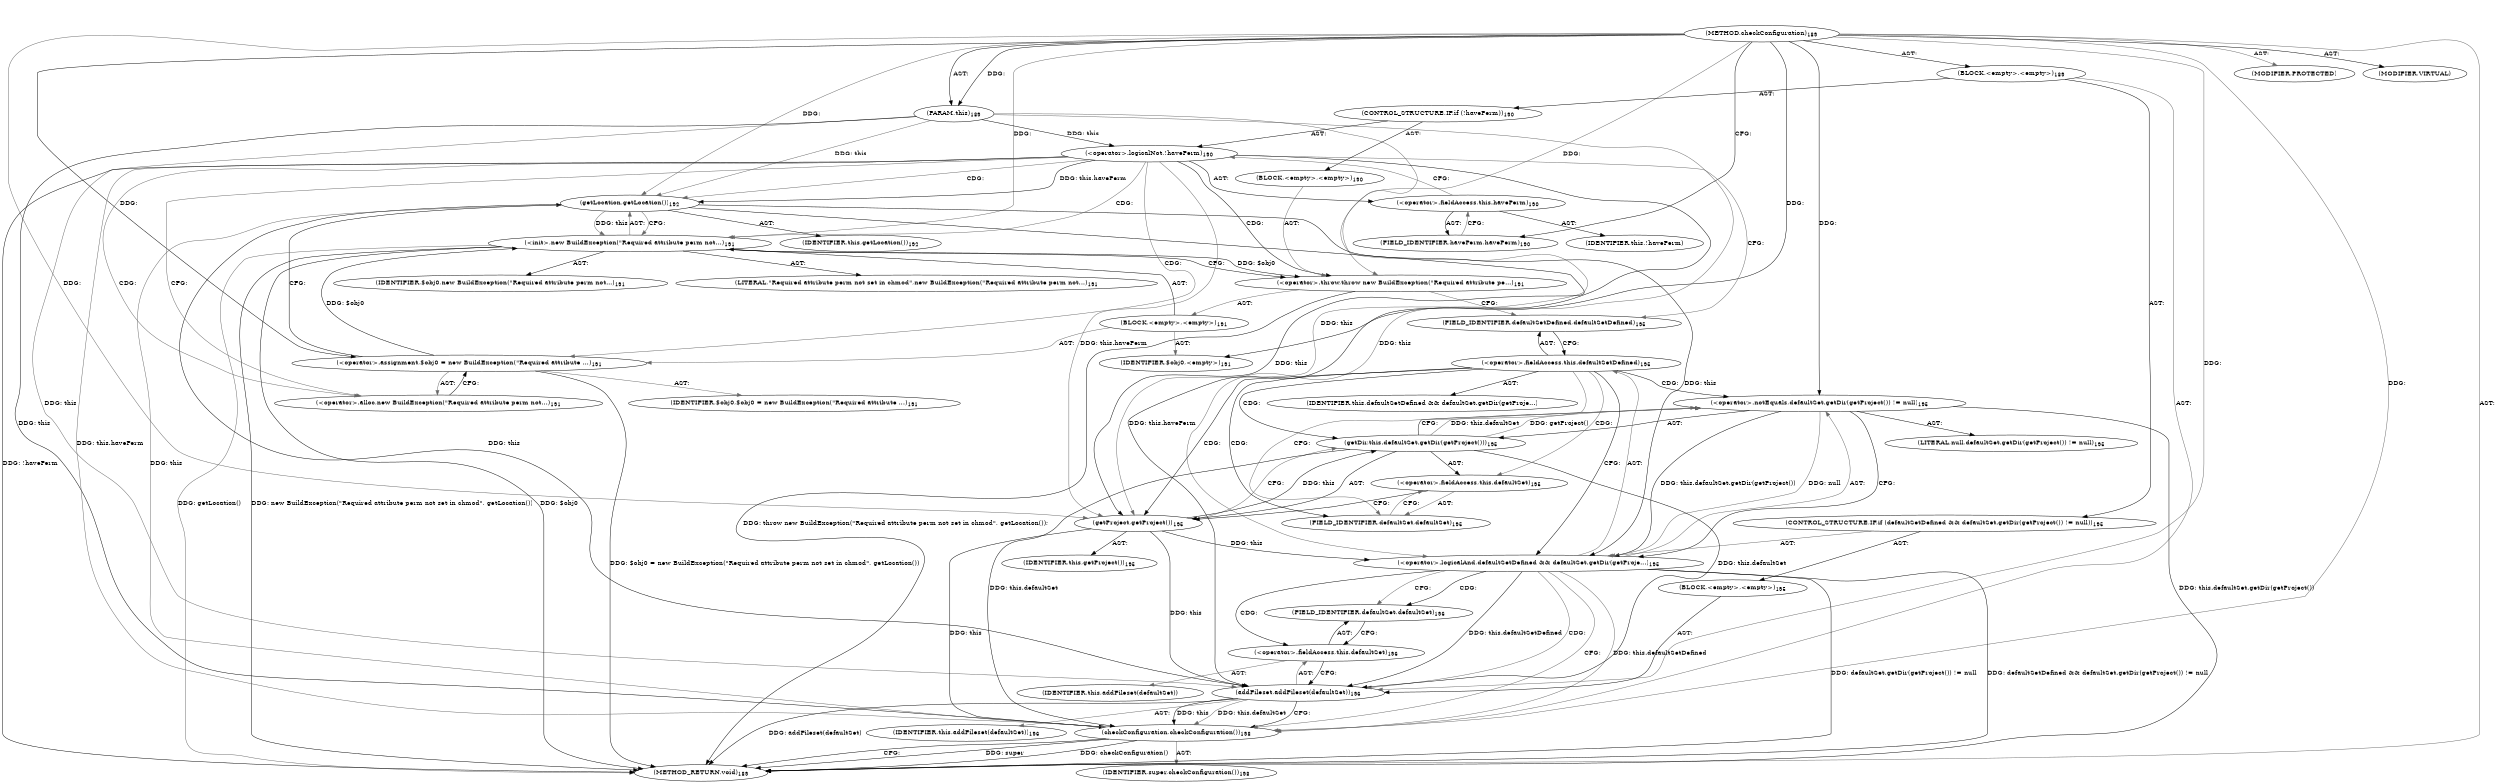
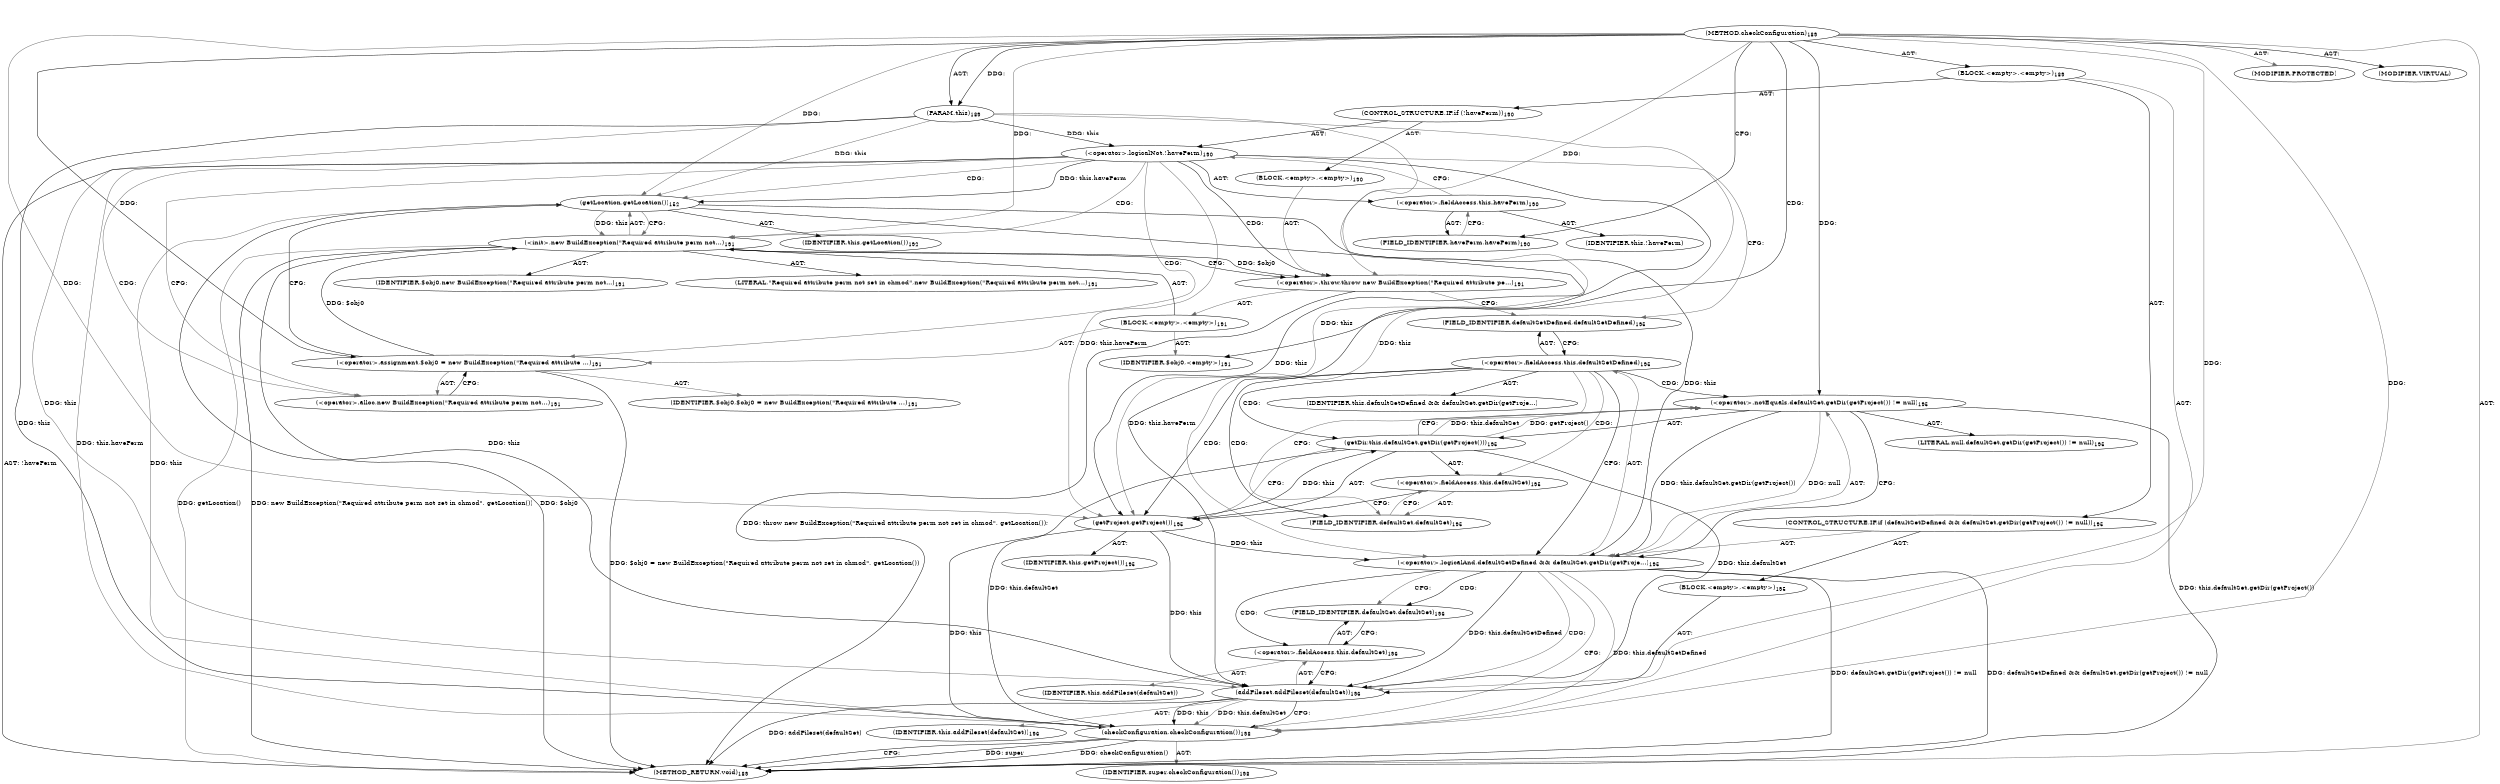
node "(getLocation,getLocation())": text "192" -> "152"
edge "(METHOD,checkConfiguration)" -> "(IDENTIFIER,$obj0,<empty>)": label "DDG: " -> "CDG: "
edge "(<operator>.logicalNot,!havePerm)" -> "(METHOD_RETURN,void)": label "DDG: !havePerm" -> "AST: !havePerm"
